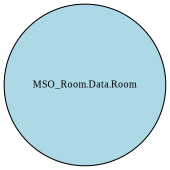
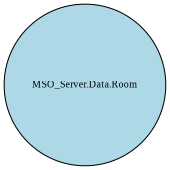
node "MSO_Room.Data.Room": label "MSO_Room.Data.Room" -> "MSO_Server.Data.Room"
